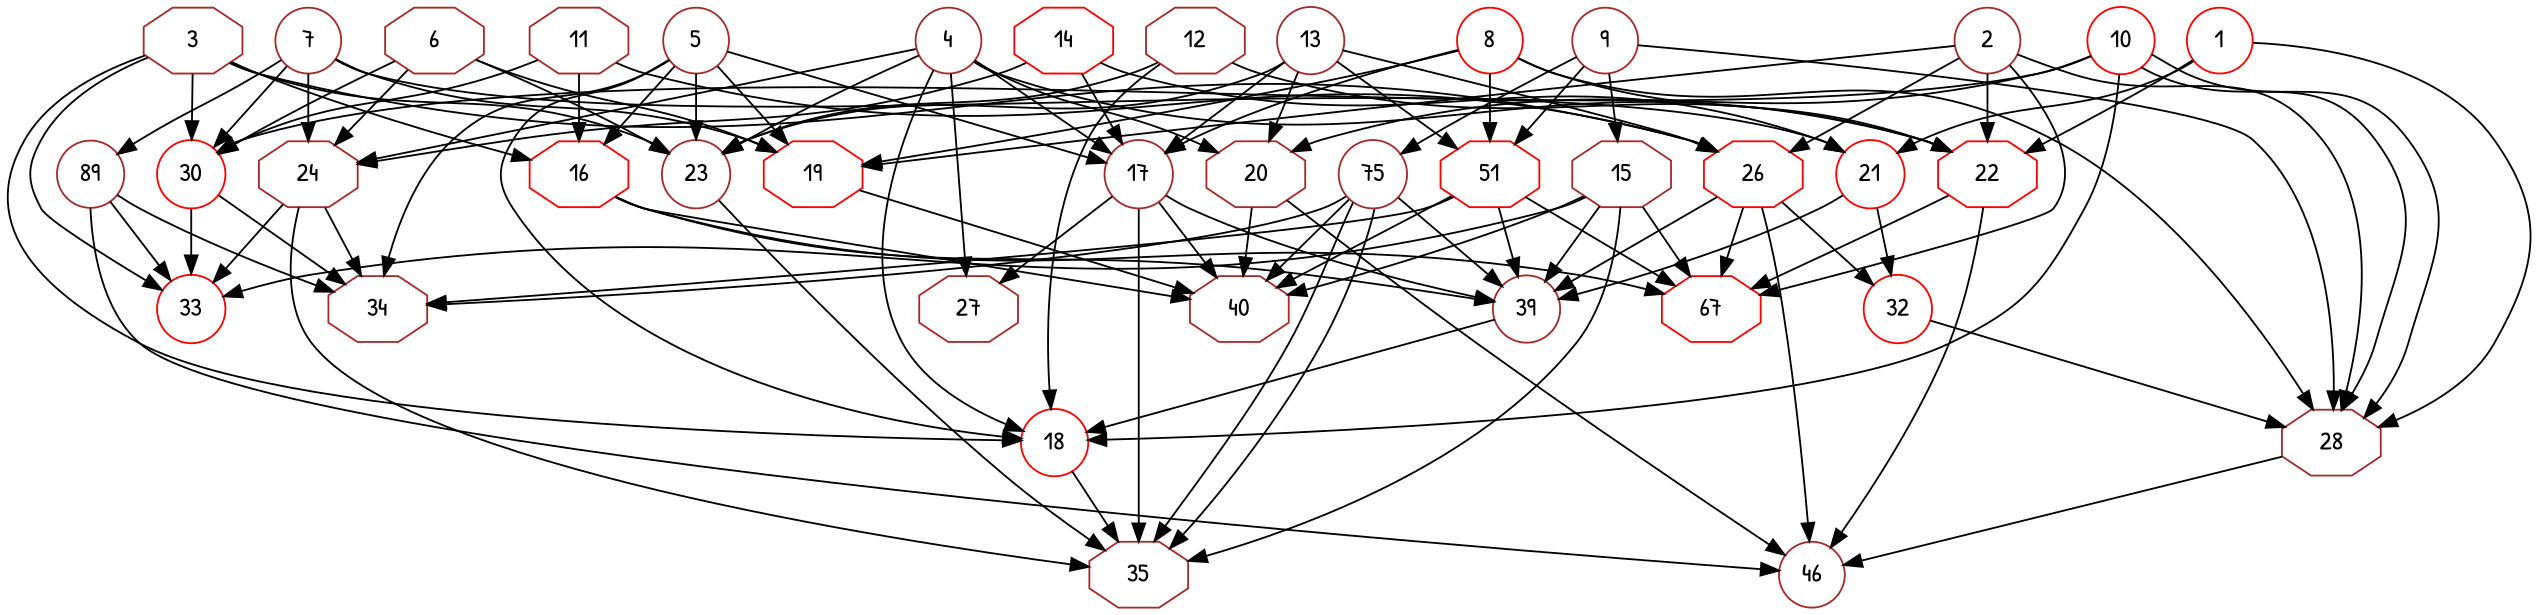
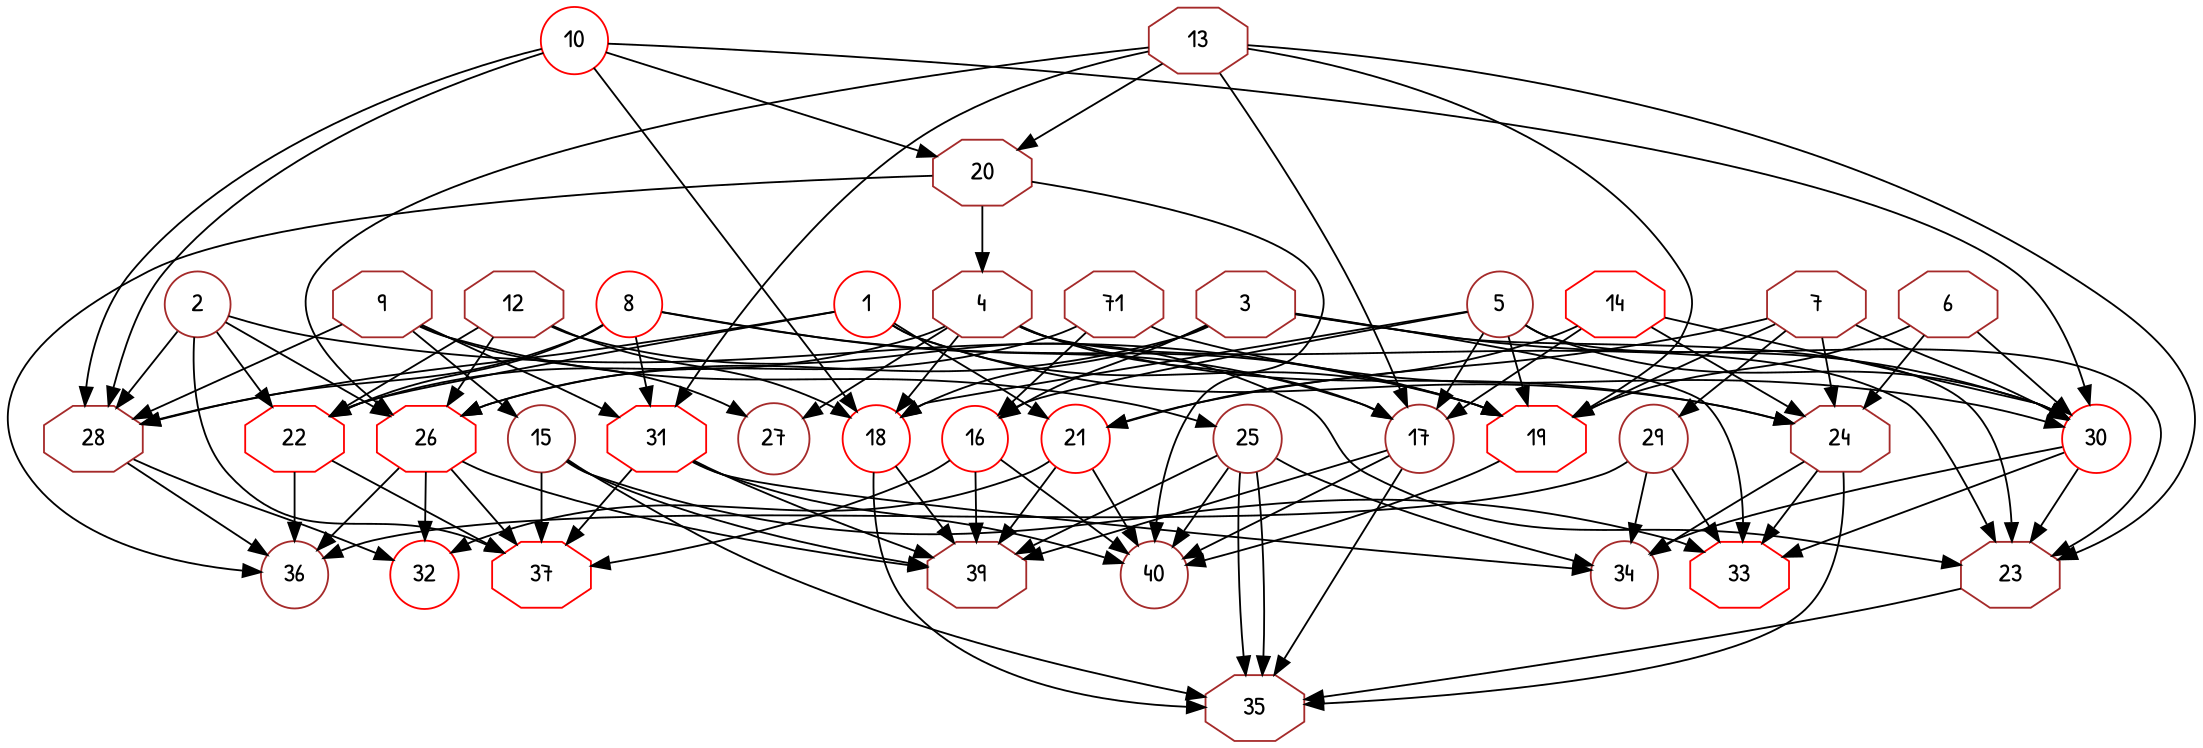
node "7": shape circle -> octagon
node "11": label "11" -> "71"
node "4": shape circle -> octagon
node "13": shape circle -> octagon
node "9": shape circle -> octagon
edge "6" -> "23": now "30" -> "23"
edge "4" -> "20": reversed
edge "5" -> "34": now "5" -> "30"
edge "13" -> "19": added
node "89": label "89" -> "29"
node "16": shape octagon -> circle
node "23": shape circle -> octagon
node "75": label "75" -> "25"
node "51": label "51" -> "31"
node "15": shape octagon -> circle
edge "17" -> "27": now "9" -> "27"
edge "15" -> "40": now "21" -> "40"
node "33": shape circle -> octagon
node "34": shape octagon -> circle
node "27": shape octagon -> circle
node "40": shape octagon -> circle
node "39": shape circle -> octagon
node "67": label "67" -> "37"
edge "14" -> "30": added
edge "12" -> "26": added
edge "39" -> "18": reversed
edge "32" -> "28": reversed
edge "1" -> "19": added
edge "1" -> "24": added
node "46": label "46" -> "36"
